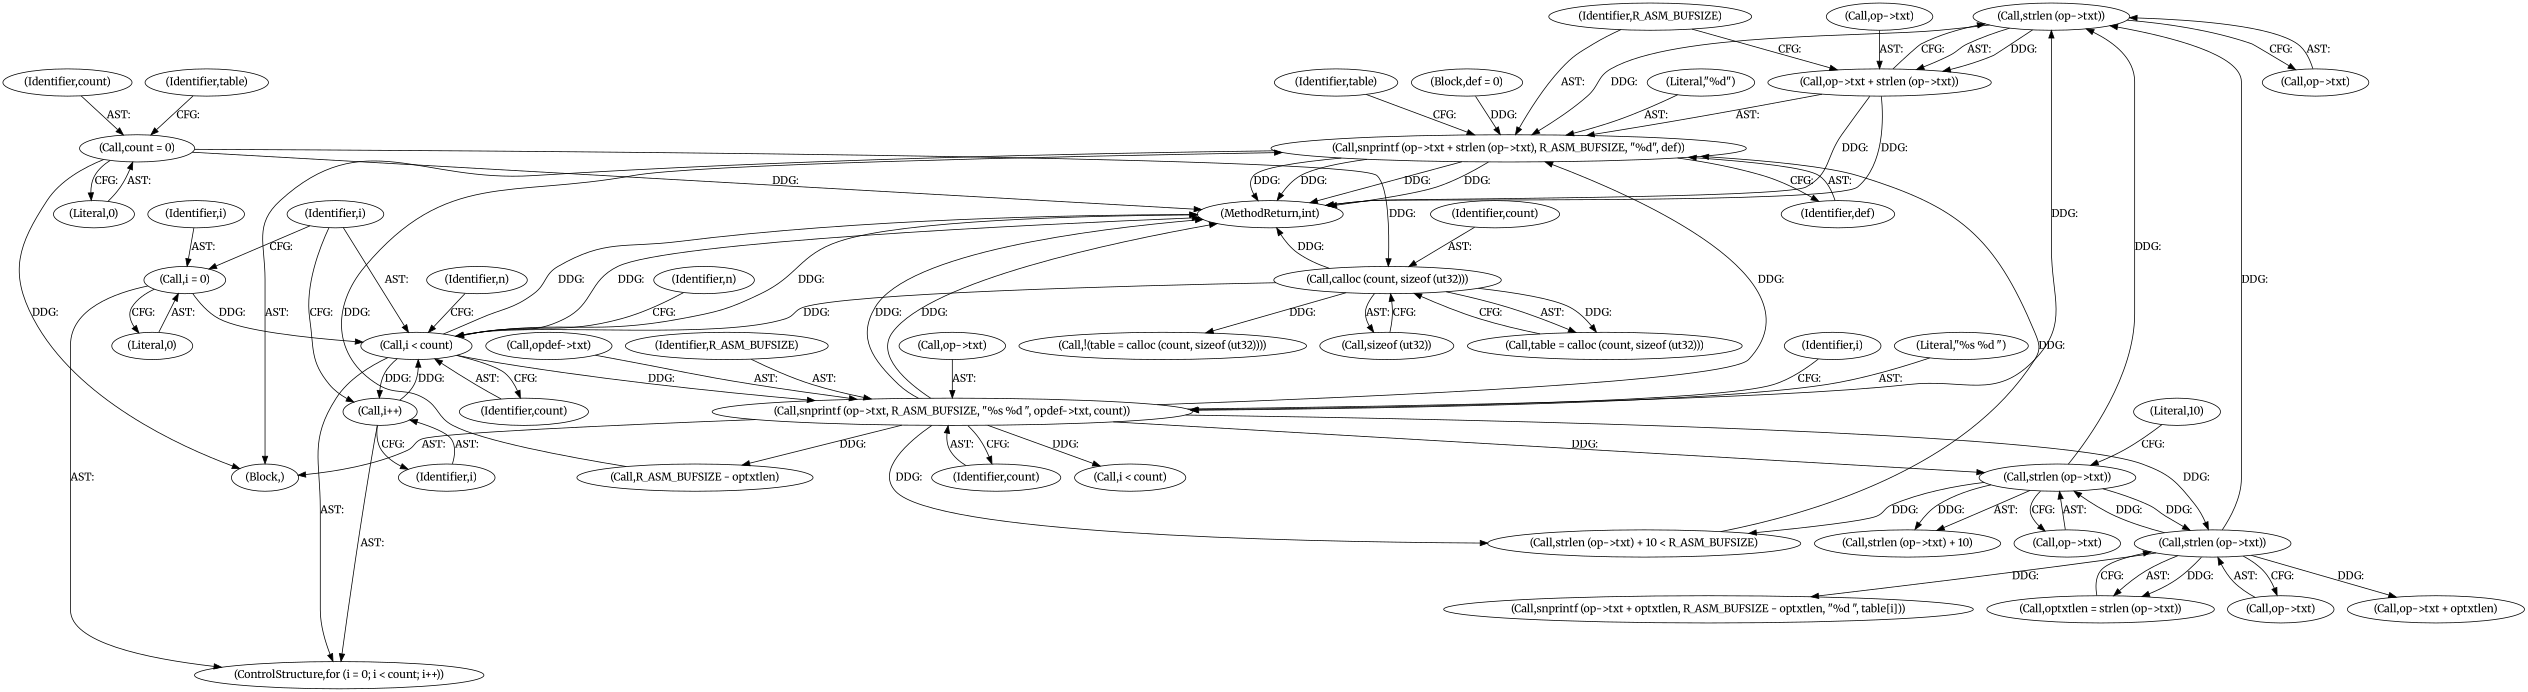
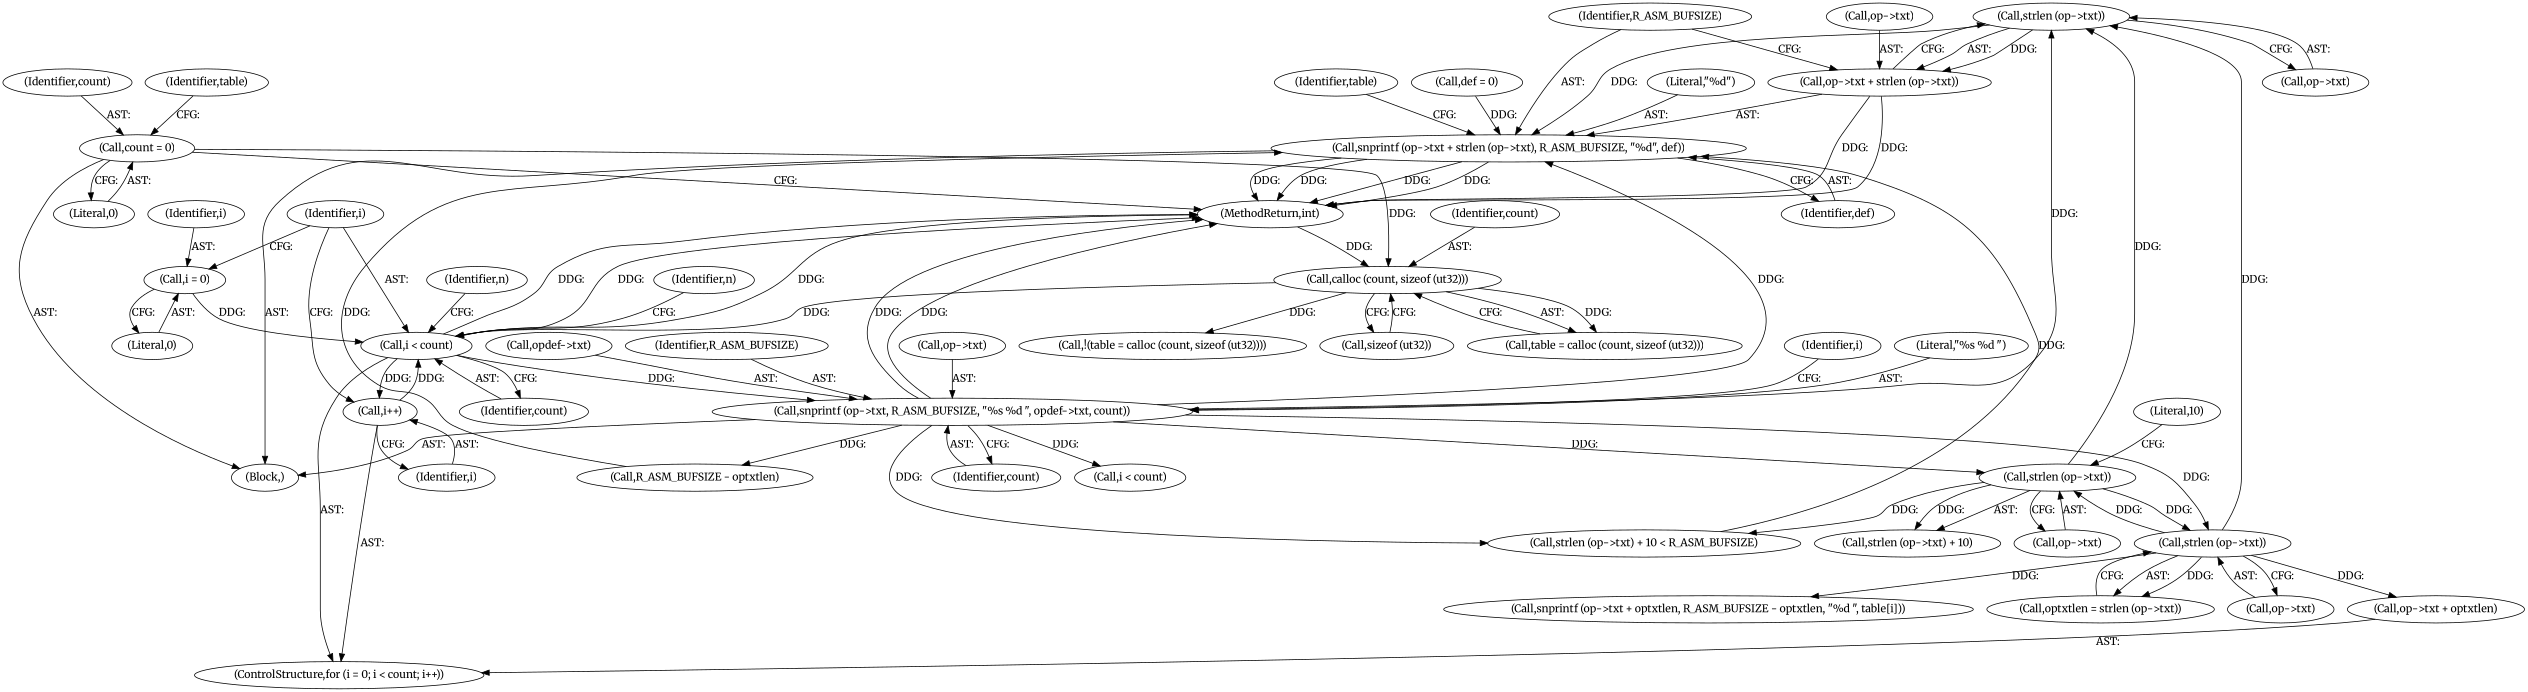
node "(Block,def = 0)": label "(Block,def = 0)" -> "(Call,def = 0)"
edge "(Call,count = 0)" -> "(MethodReturn,int)": label "DDG: " -> "CFG: "
edge "(Call,calloc (count, sizeof (ut32)))" -> "(MethodReturn,int)": reversed
edge "(Call,count = 0)" -> "(Block,)": label "DDG: " -> "AST: "
edge "(Call,calloc (count, sizeof (ut32)))" -> "(Call,sizeof (ut32))": label "AST: " -> "CFG: "
edge "(Call,i = 0)" -> "(ControlStructure,for (i = 0; i < count; i++))": now "(Call,op->txt + optxtlen)" -> "(ControlStructure,for (i = 0; i < count; i++))"
